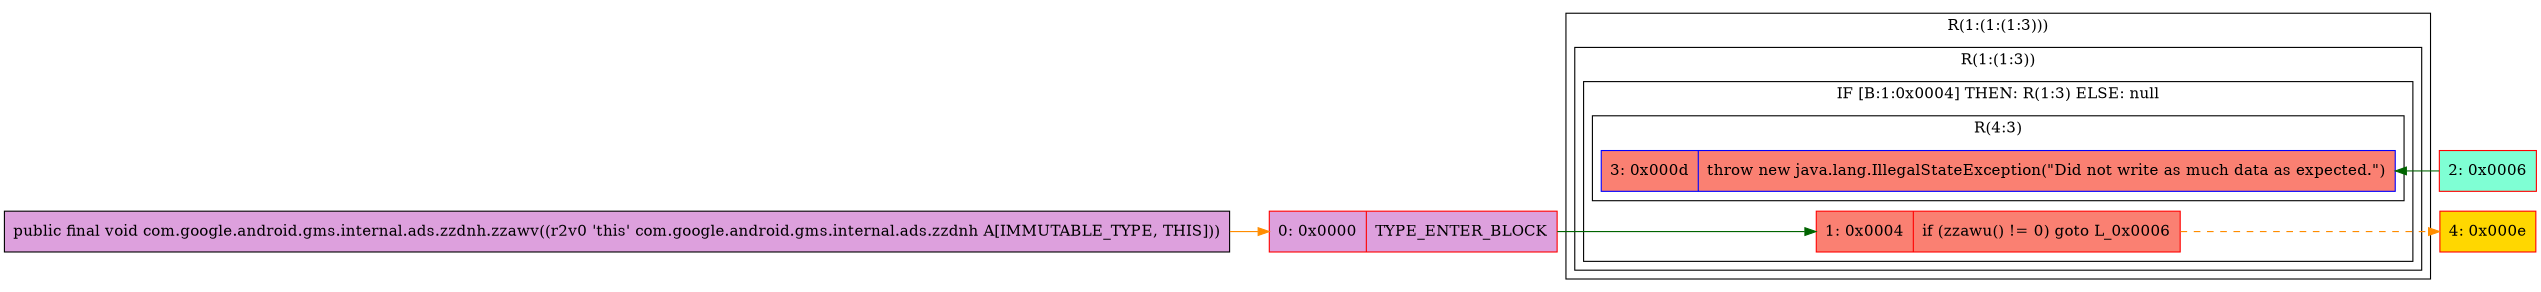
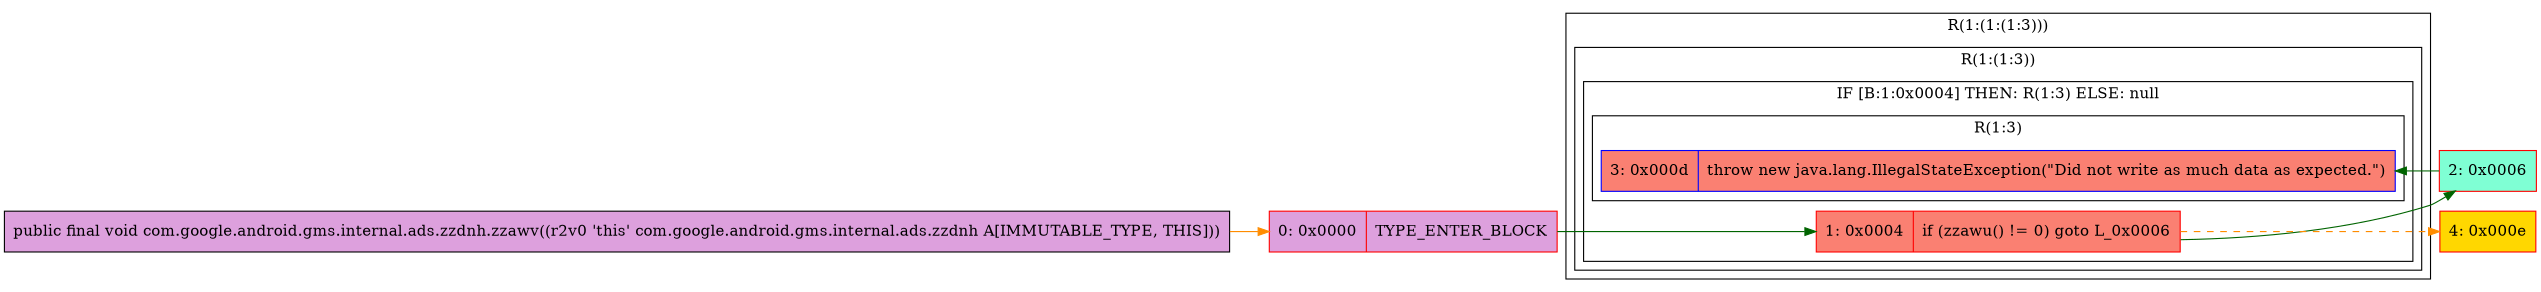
cluster "R(4:3)": label "R(4:3)" -> "R(1:3)"
edge "1: 0x0004" -> "2: 0x0006": added
